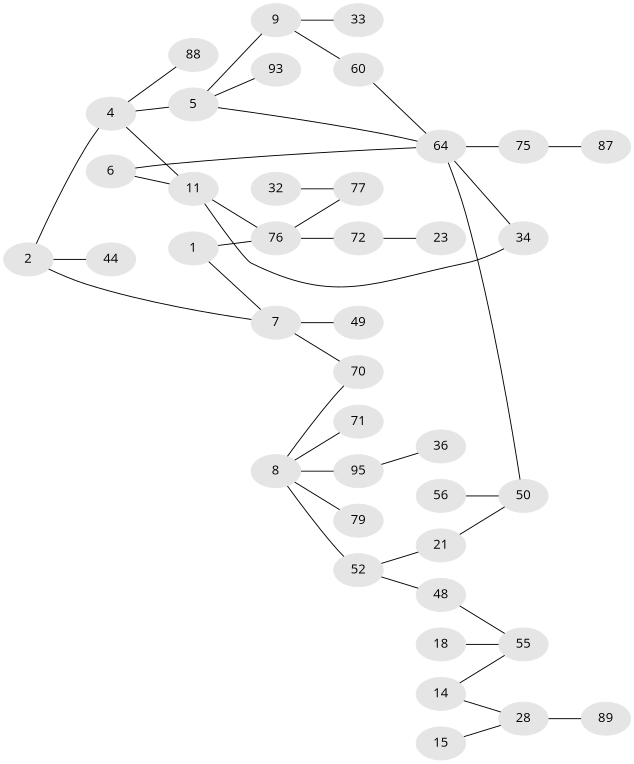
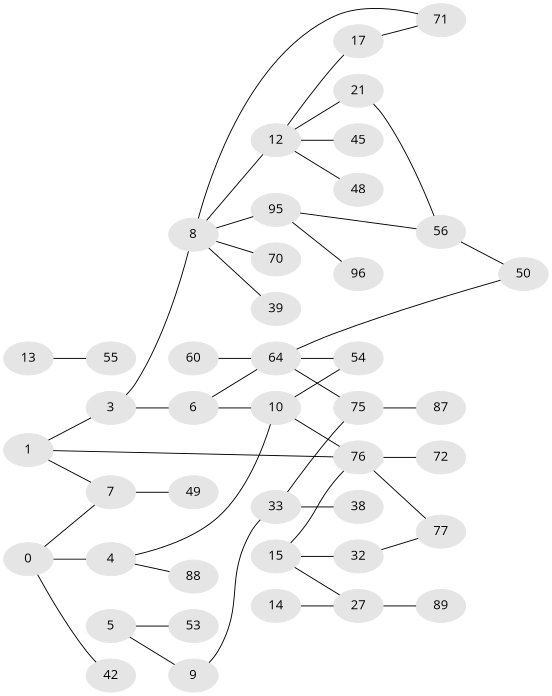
node "17": added
edge "9" -- "60": removed
node "93": label "93" -> "53"
edge "5" -- "4": removed
edge "5" -- "64": removed
node "45": added
node "11": label "11" -> "10"
edge "95" -- "56": added
node "23": removed
node "34": label "34" -> "54"
node "2": label "2" -> "0"
node "44": label "44" -> "42"
edge "7" -- "70": removed
node "3": added
node "36": label "36" -> "96"
edge "75" -- "33": added
node "38": added
edge "76" -- "15": added
node "79": label "79" -> "39"
edge "50" -- "21": now "56" -- "21"
edge "15" -- "32": added
node "52": label "52" -> "12"
edge "48" -- "55": removed
node "18": label "18" -> "13"
edge "55" -- "14": removed
node "28": label "28" -> "27"
